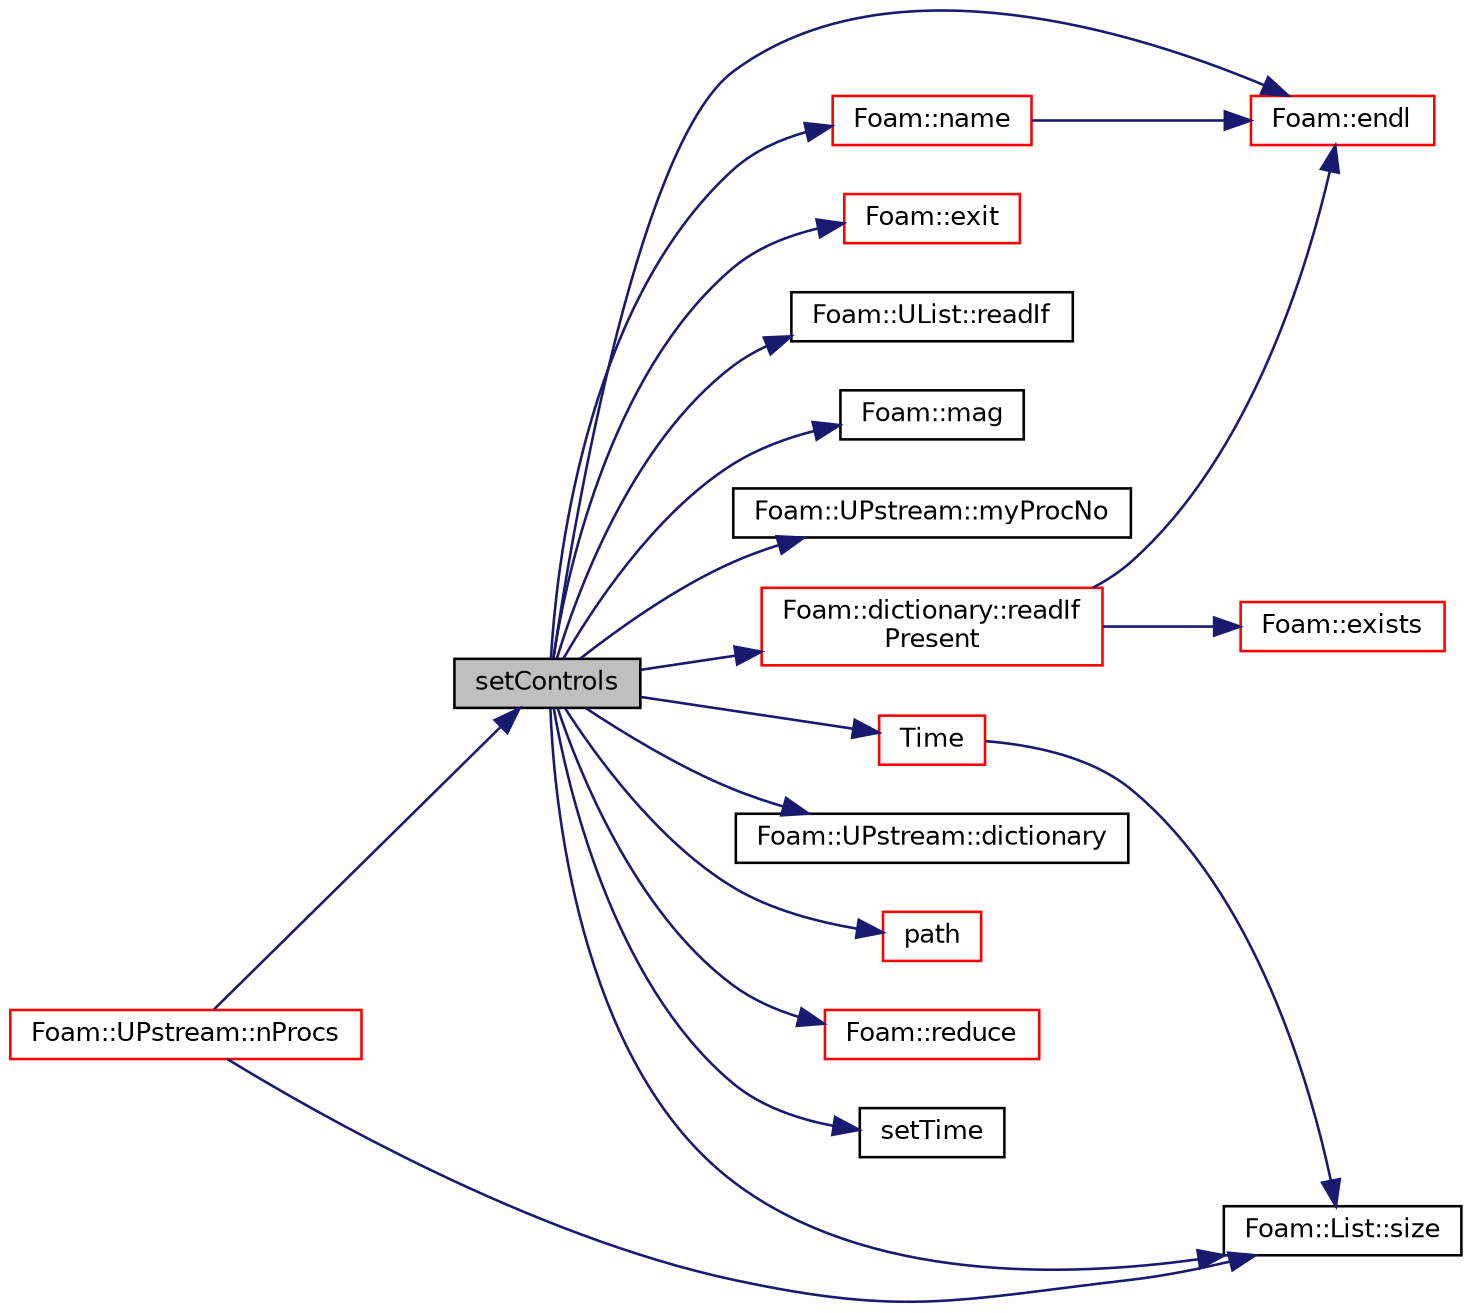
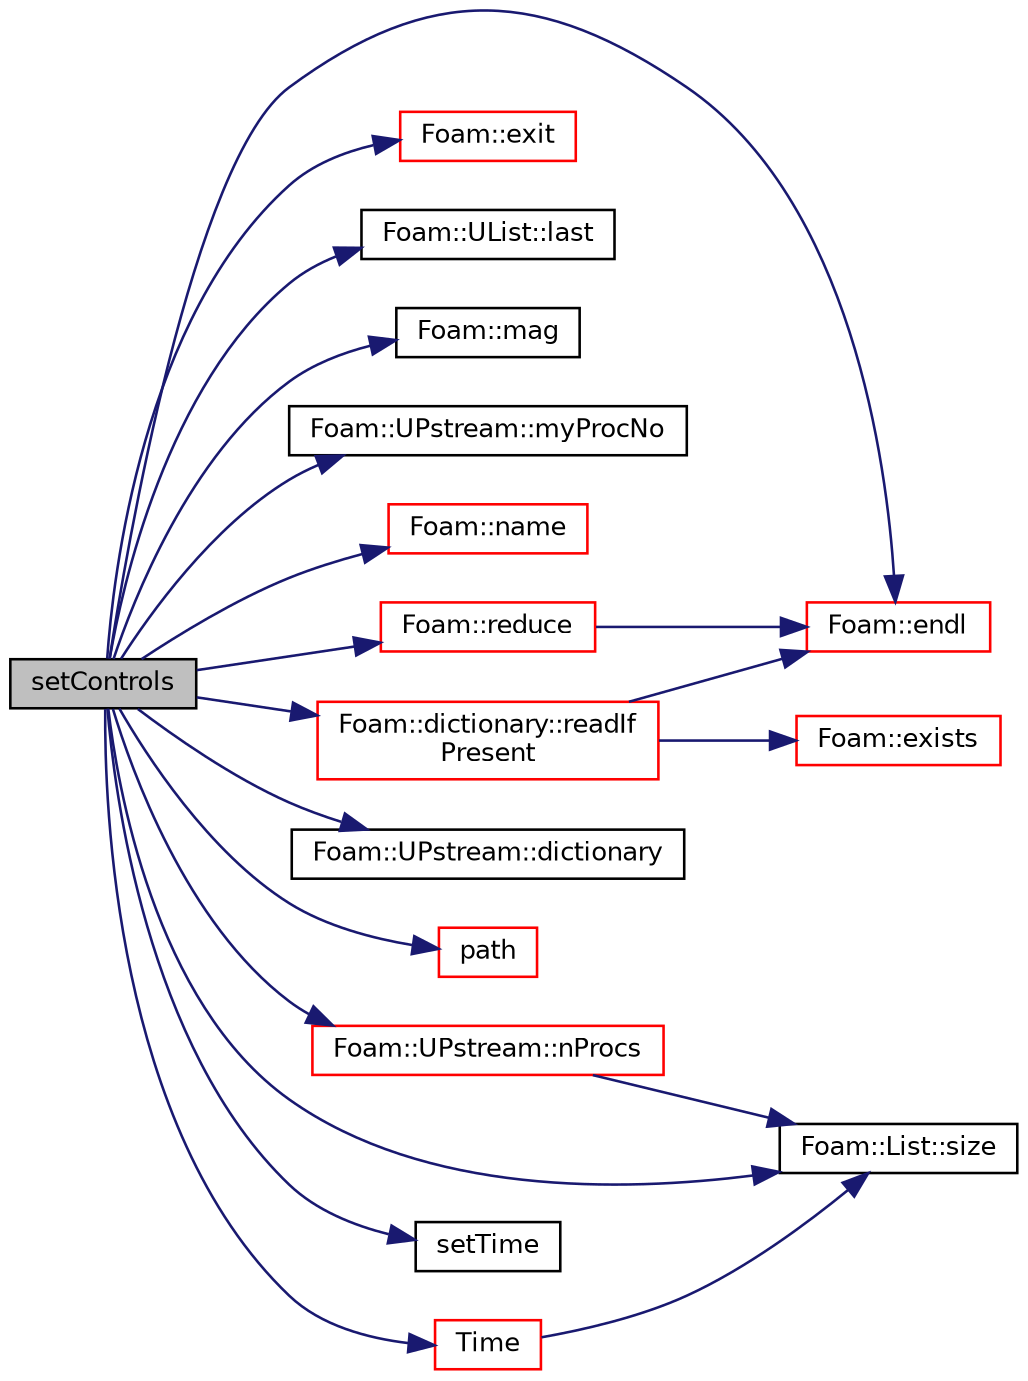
edge "Foam::name" -> "Foam::endl": now "Foam::reduce" -> "Foam::endl"
node "Foam::UList::readIf": label "Foam::UList::readIf" -> "Foam::UList::last"
edge "Foam::UPstream::nProcs" -> "setControls": reversed
